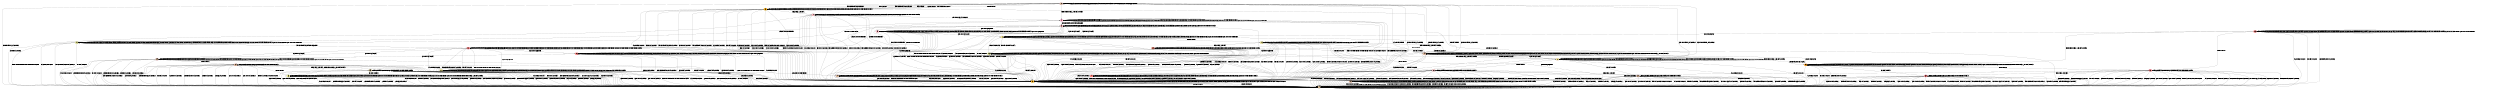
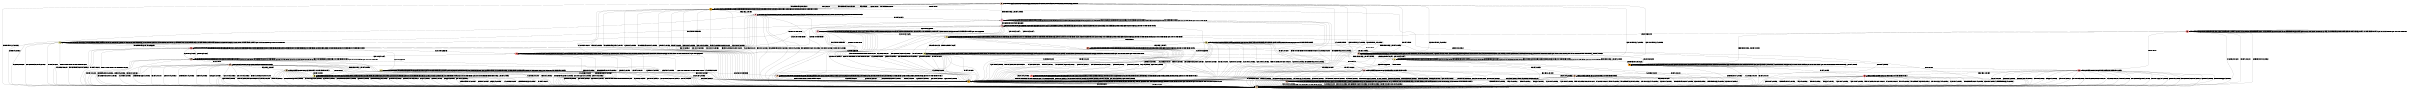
edge "s7" -> "s1": label "CH_WINDOW_ADJUST/NO_CONN" -> "NEWKEYS/NO_RESP"
edge "s13" -> "s21": now "s13" -> "s4"
edge "s30" -> "s2": label "CH_CLOSE/DISCONNECT" -> "DISCONNECT/NO_CONN"
